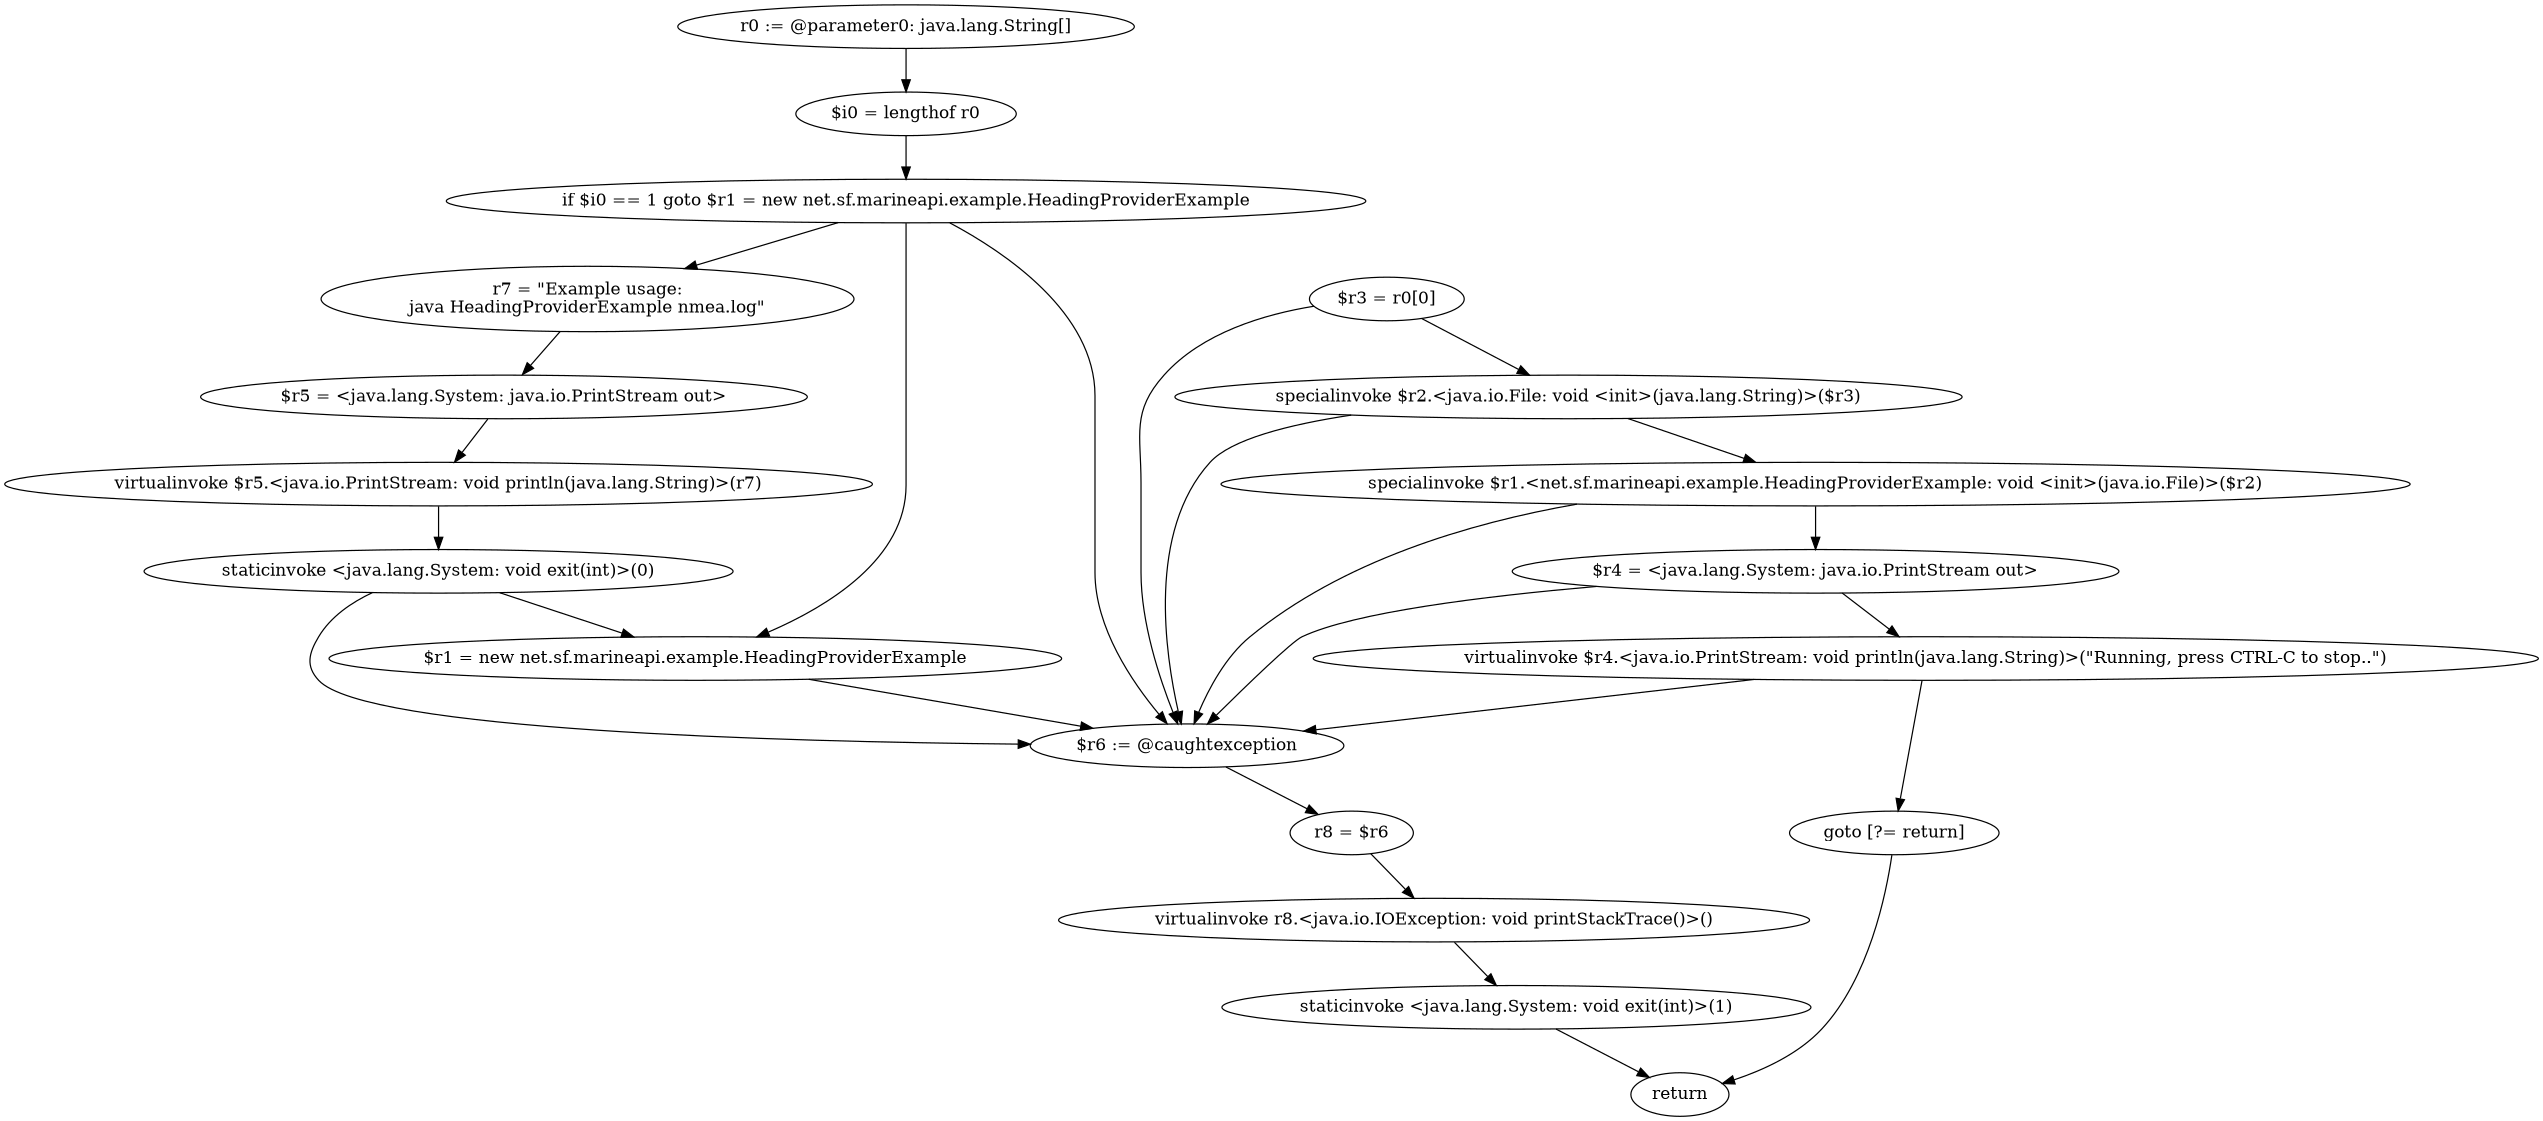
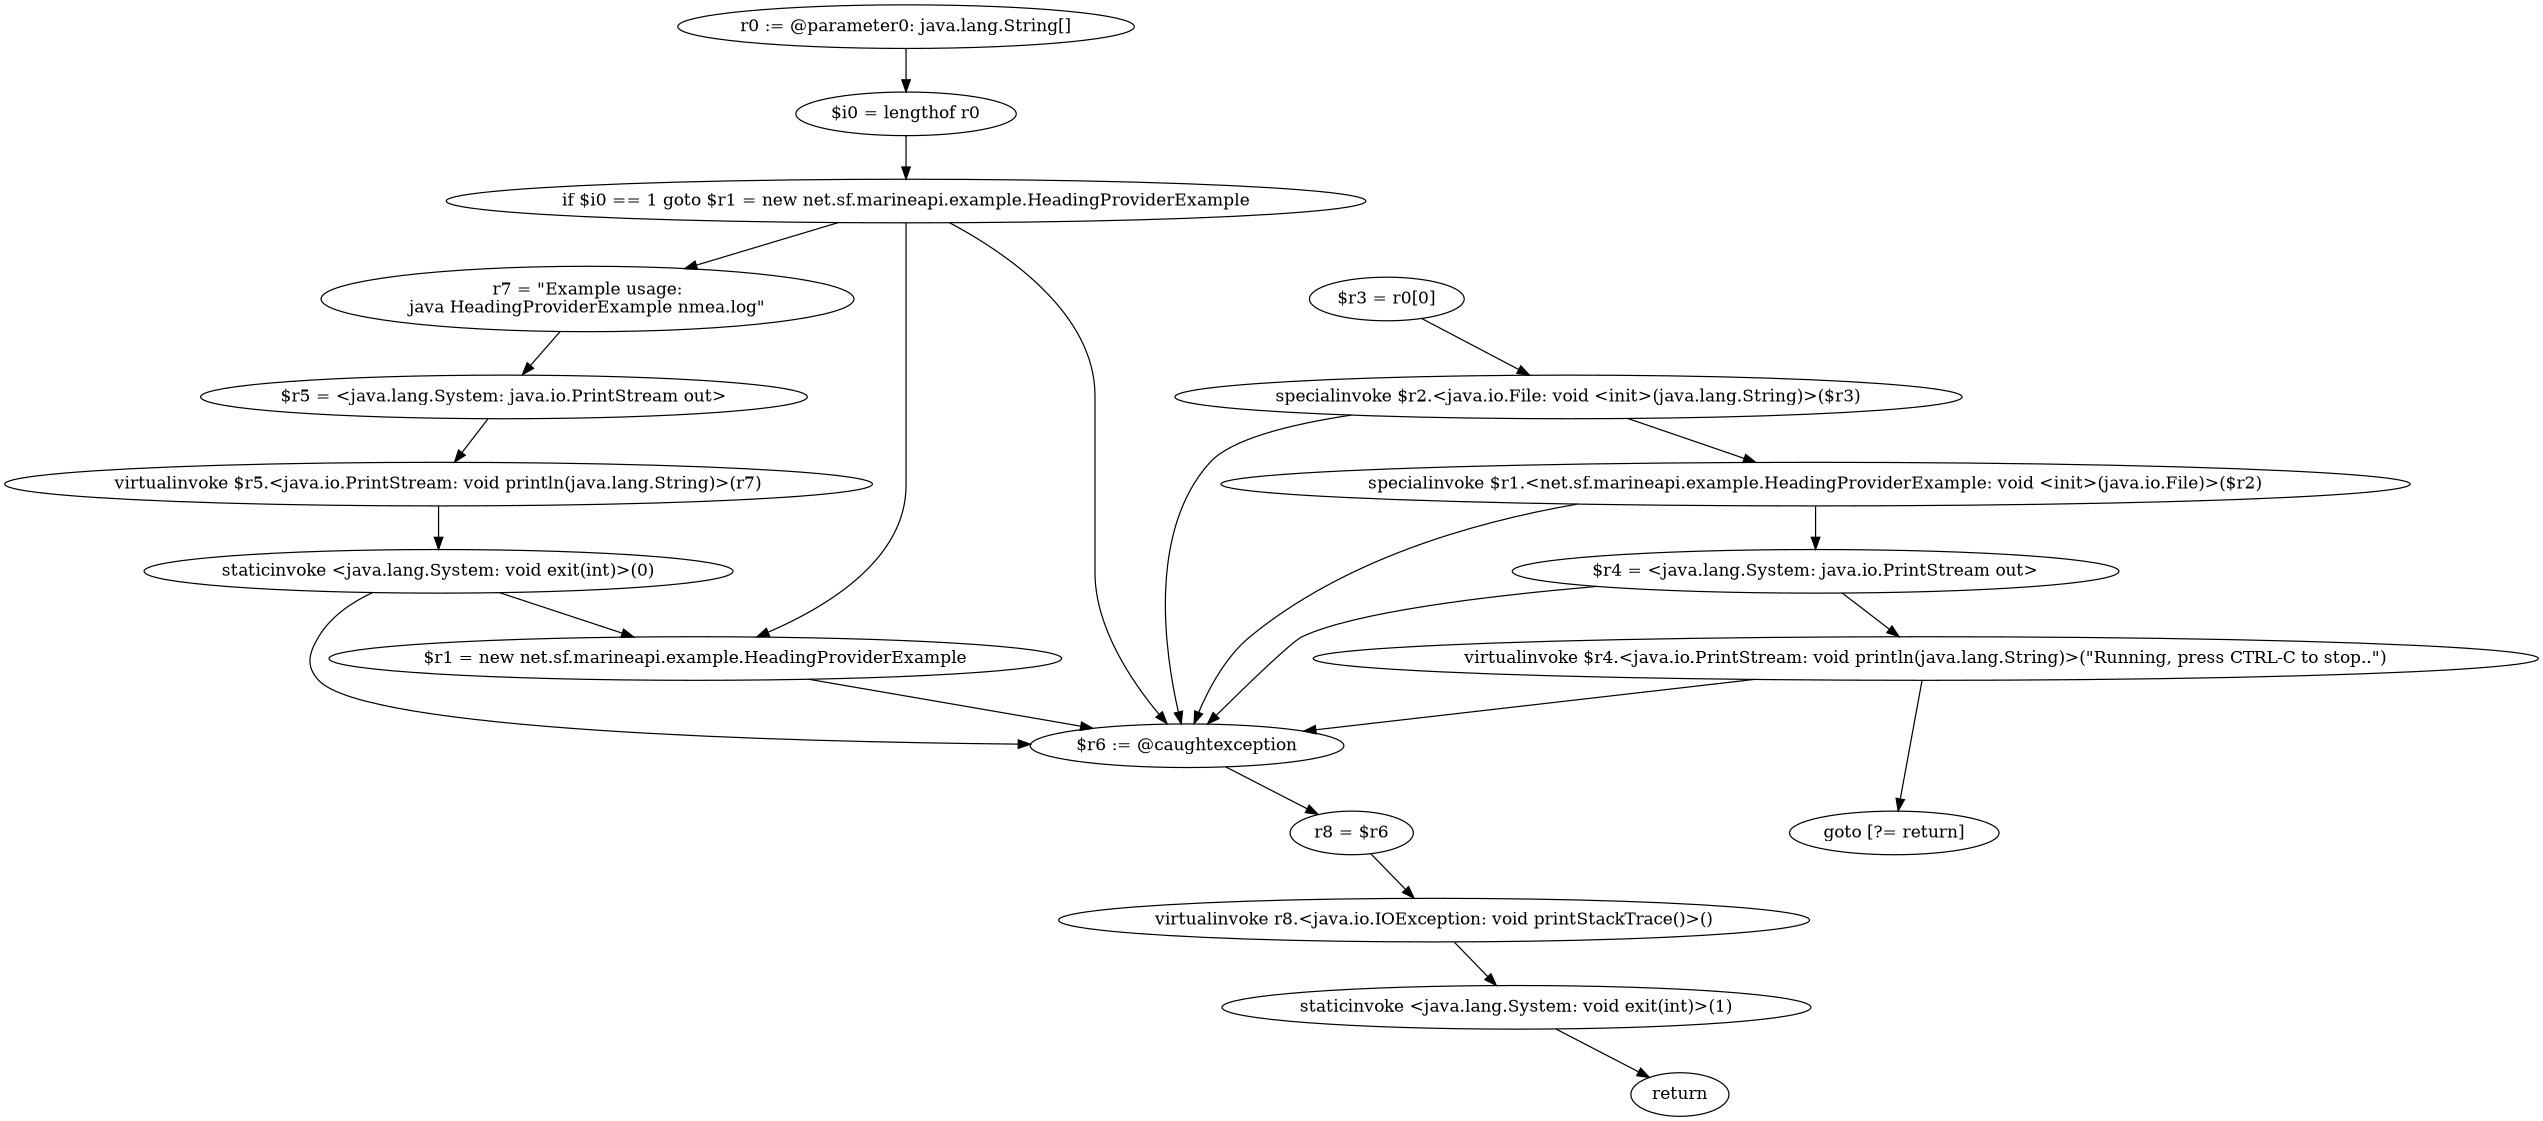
edge "$r3 = r0[0]" -> "$r6 := @caughtexception": removed
edge "goto [?= return]" -> "return": removed
